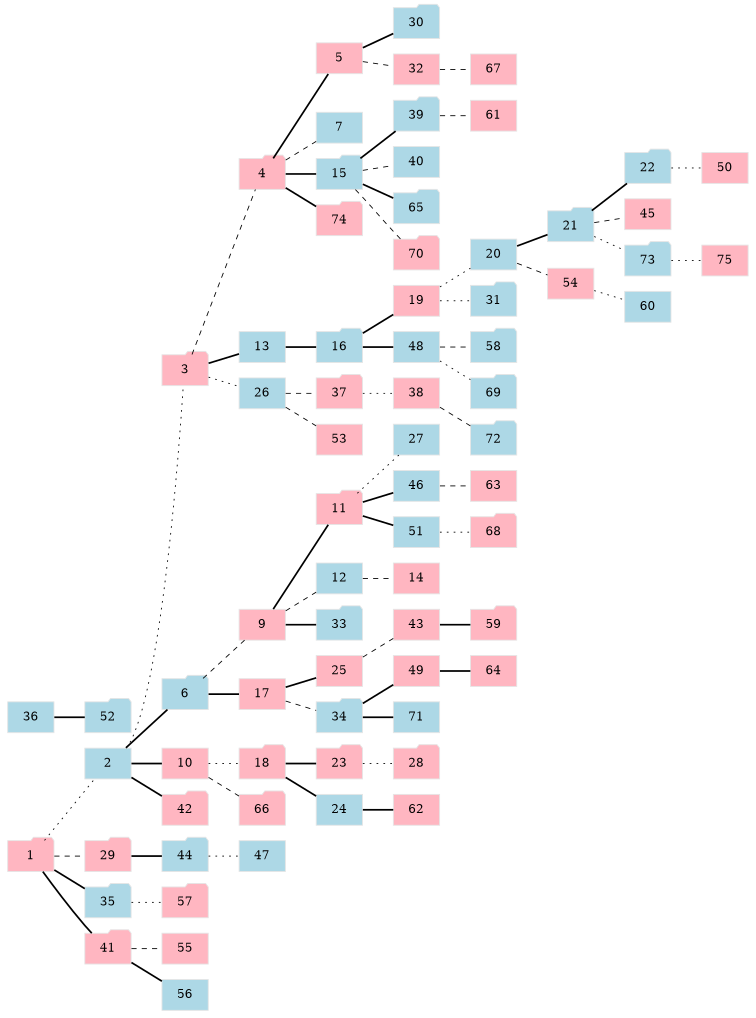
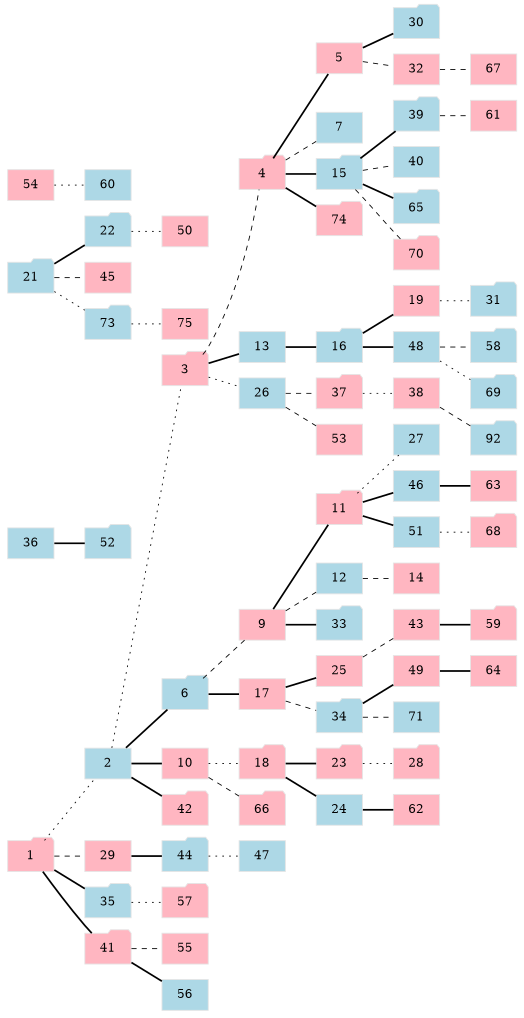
node "20": removed
node "72": label "72" -> "92"
edge "46" -- "63": style dashed -> bold
edge "34" -- "71": style bold -> dashed
node "29": shape folder -> box
